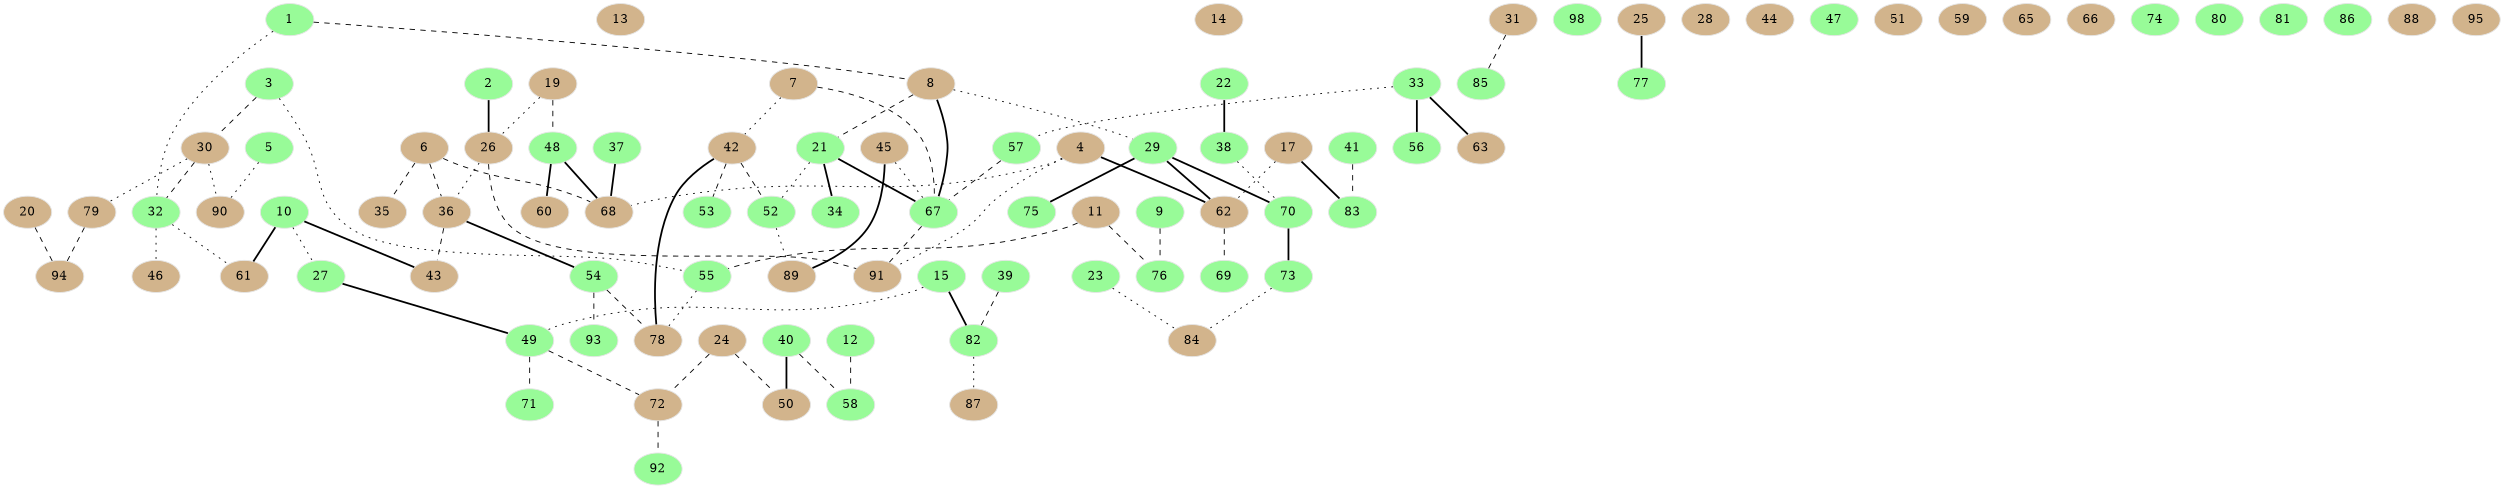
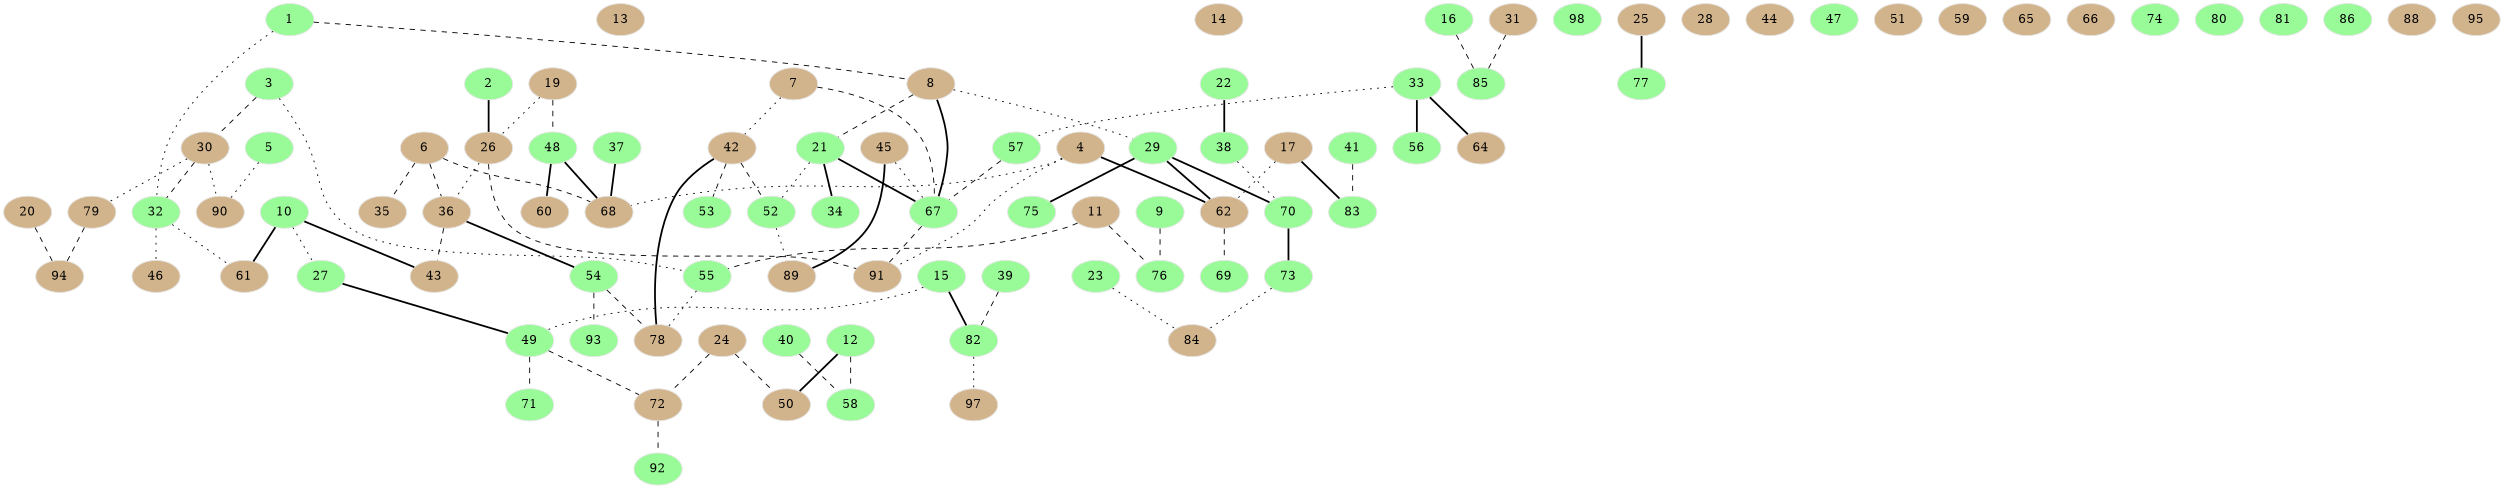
node "16": added
node "63": label "63" -> "64"
edge "40" -- "50": now "12" -- "50"
node "87": label "87" -> "97"
